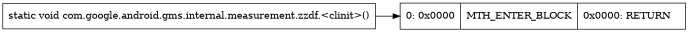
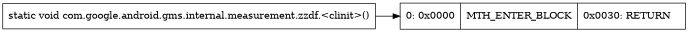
node "0: 0x0000": text "0x0000: RETURN" -> "0x0030: RETURN"
